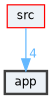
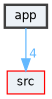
edge "src" -> "app": reversed
